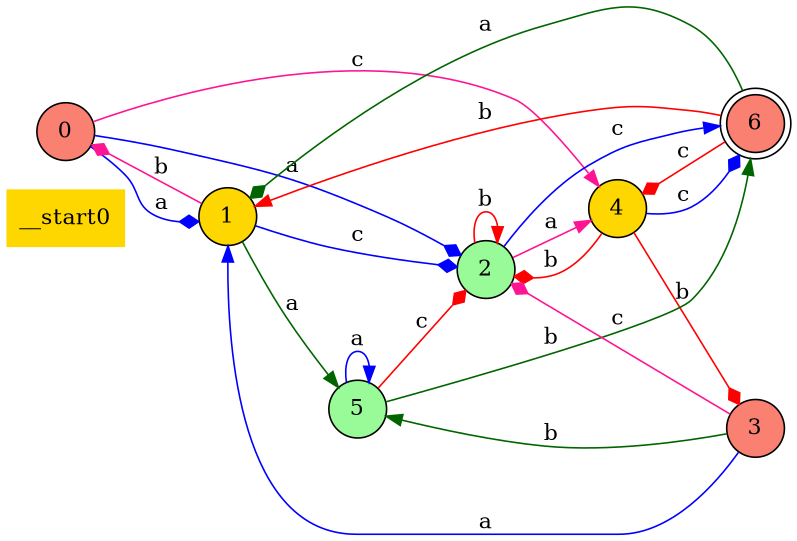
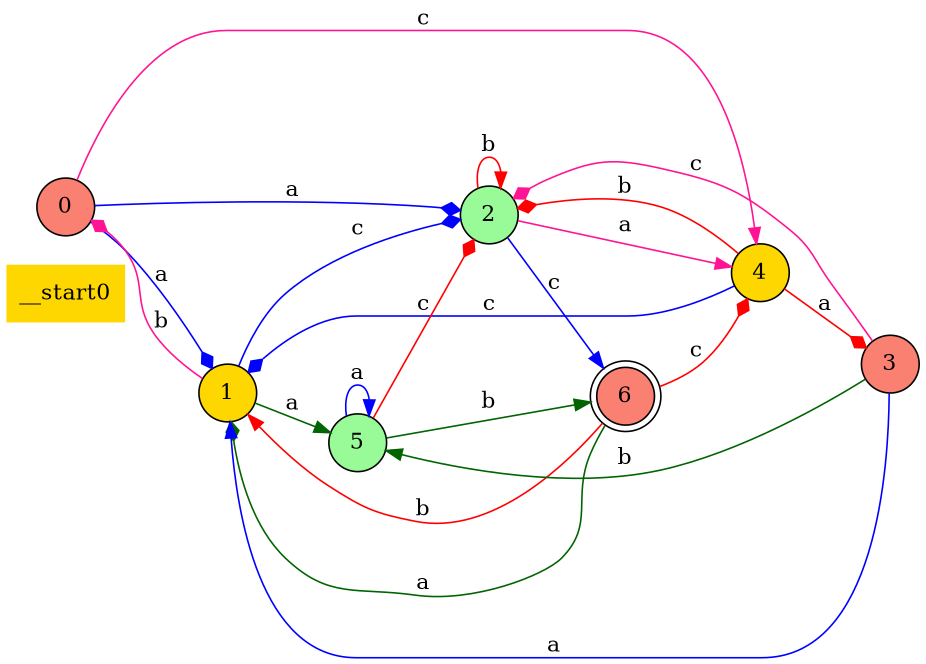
edge "4" -> "6": now "4" -> "1"
edge "4" -> "3": label "b" -> "a"
